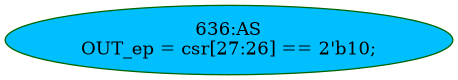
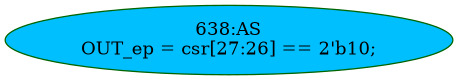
node "636:AS OUT_ep = csr[27:26] == 2'b10;": label "636:AS OUT_ep = csr[27:26] == 2'b10;" -> "638:AS OUT_ep = csr[27:26] == 2'b10;"
